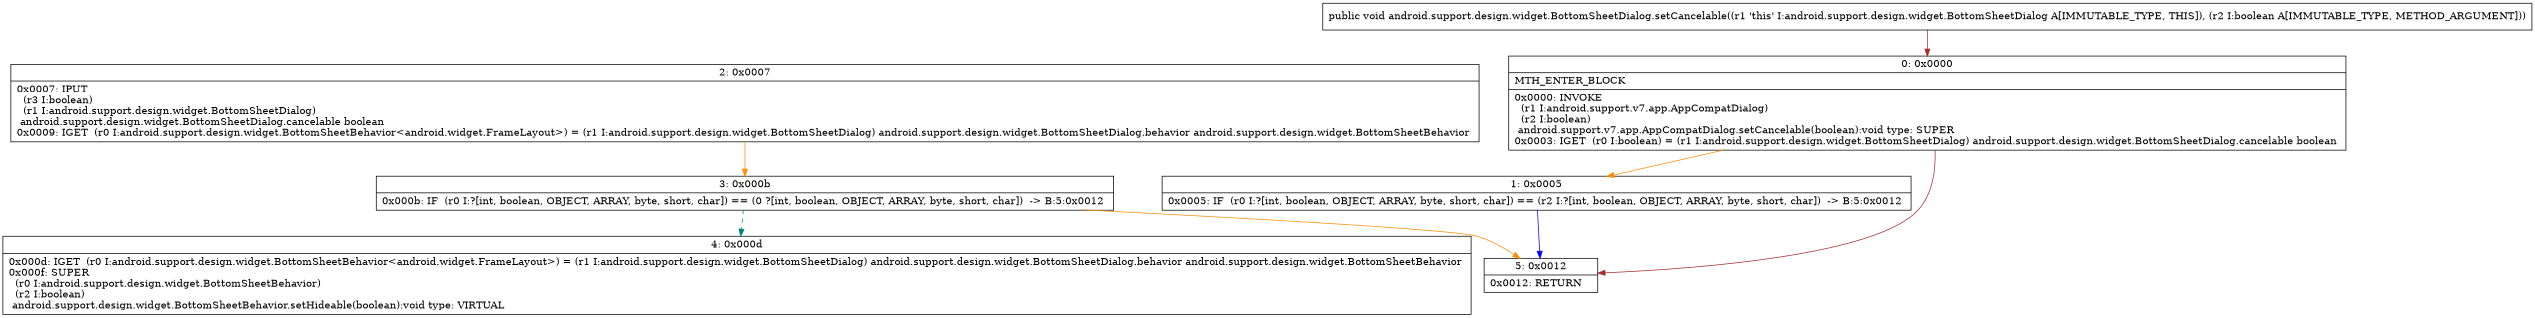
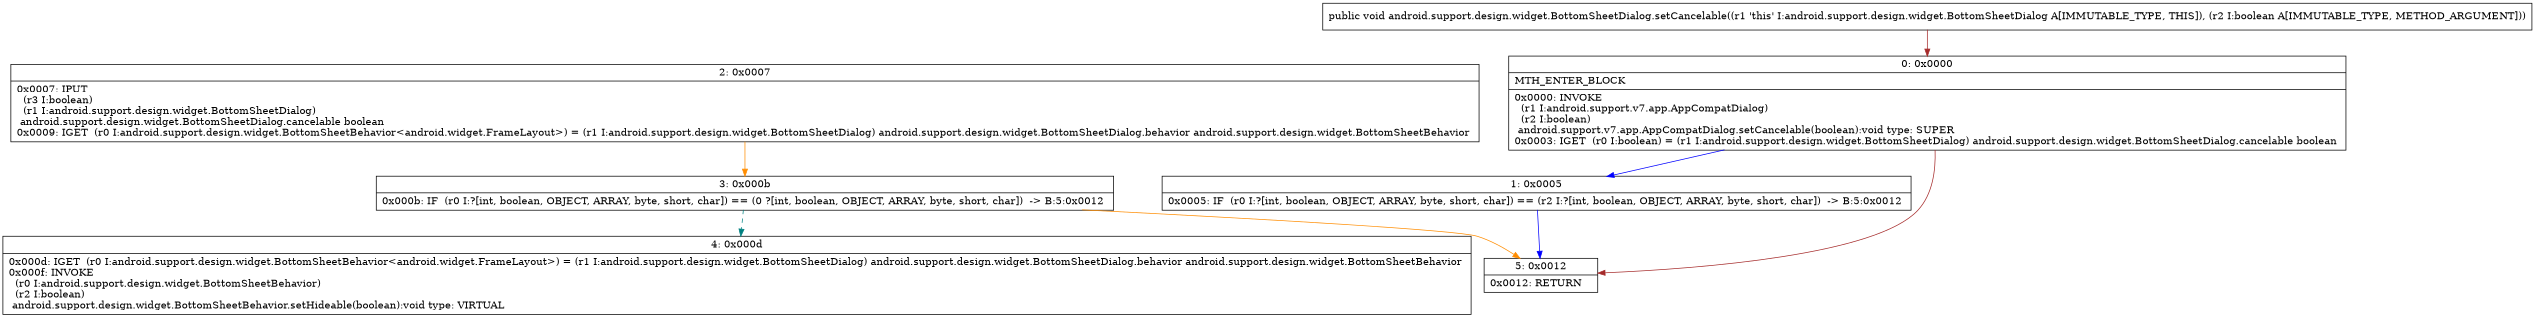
edge "0: 0x0000" -> "1: 0x0005": color darkorange -> blue
node "4: 0x000d": text "0x000f: SUPER" -> "0x000f: INVOKE"
